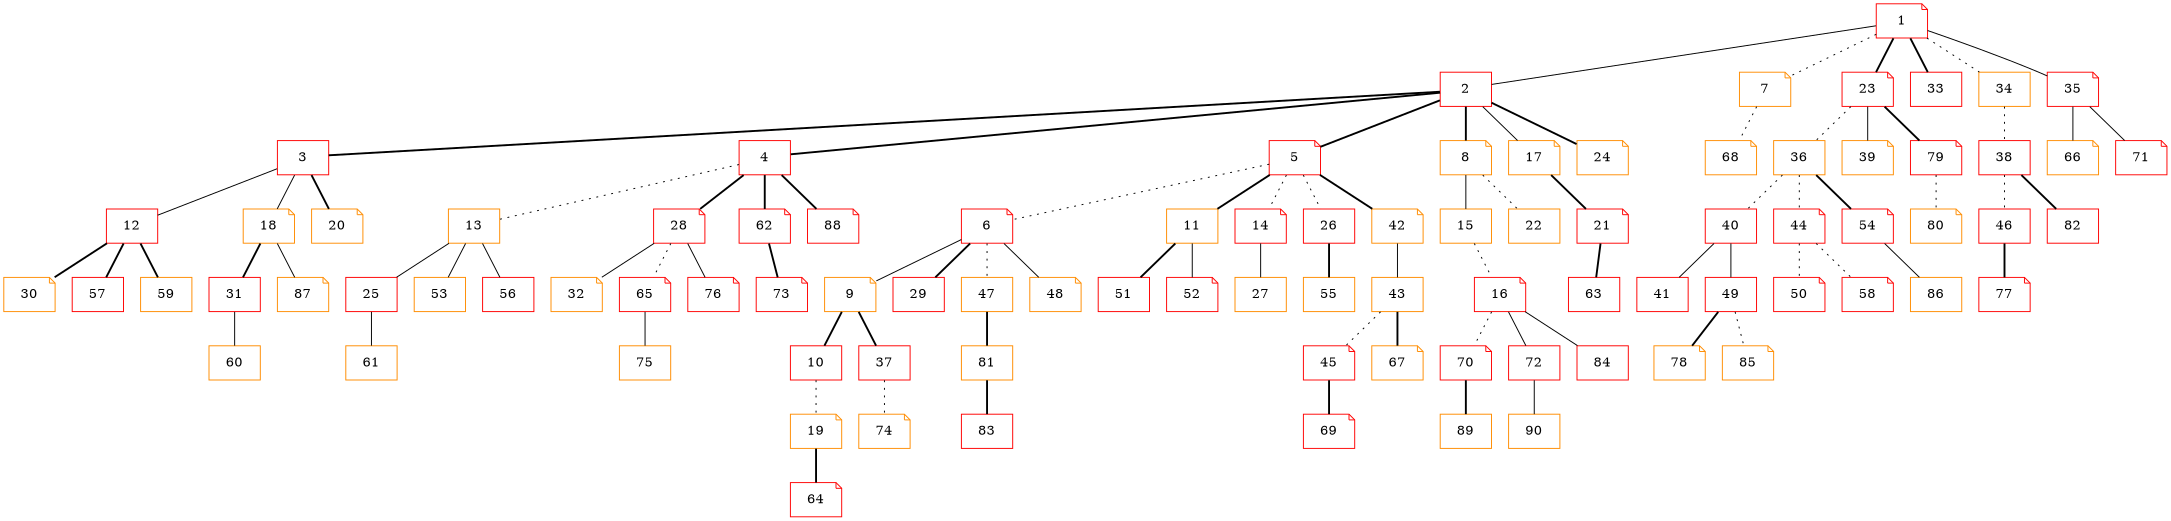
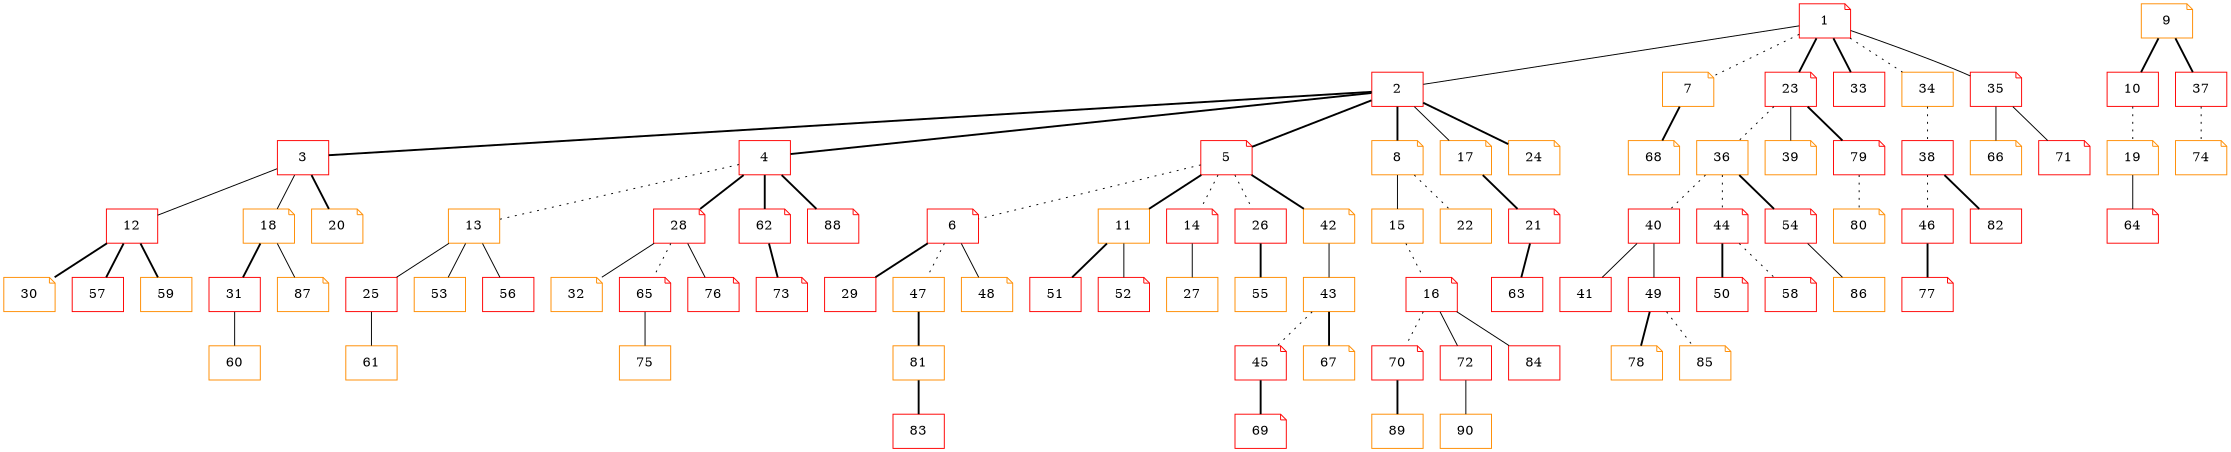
edge "7" -- "68": style dotted -> bold
edge "6" -- "9": removed
edge "44" -- "50": style dotted -> bold
edge "19" -- "64": style bold -> solid
